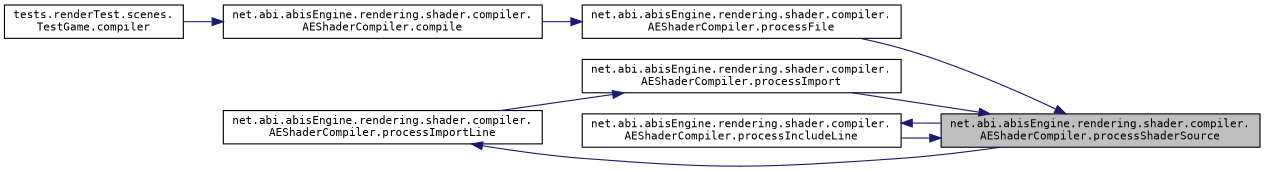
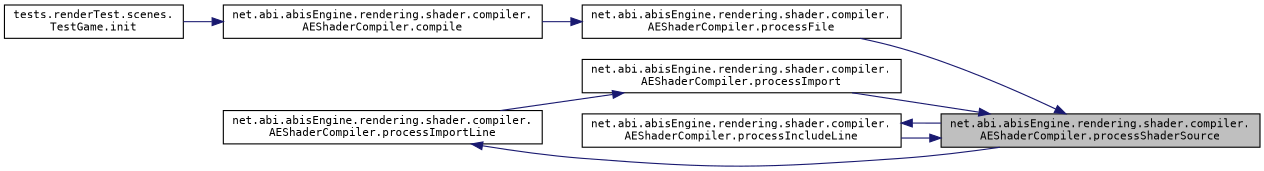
node "tests.renderTest.scenes. TestGame.compiler": label "tests.renderTest.scenes. TestGame.compiler" -> "tests.renderTest.scenes. TestGame.init"
